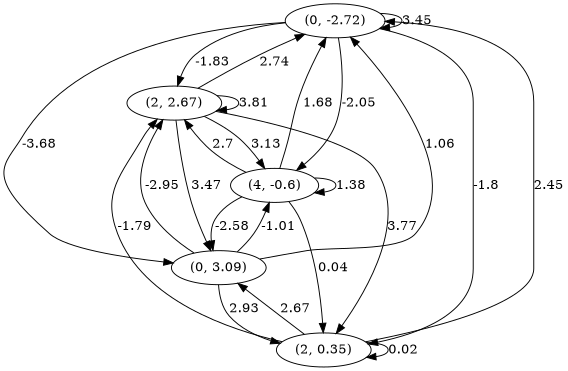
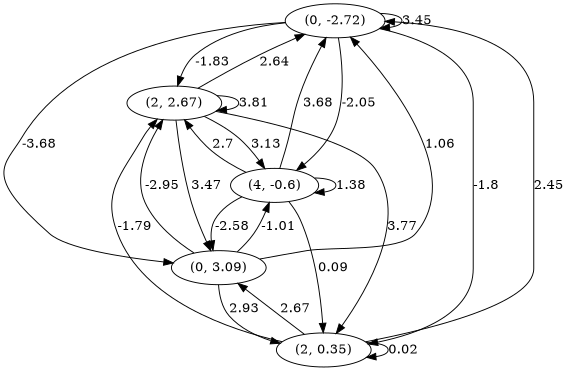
edge "(2, 2.67)" -> "(0, -2.72)": label "2.74" -> "2.64"
edge "(4, -0.6)" -> "(0, -2.72)": label "1.68" -> "3.68"
edge "(4, -0.6)" -> "(2, 0.35)": label "0.04" -> "0.09"
